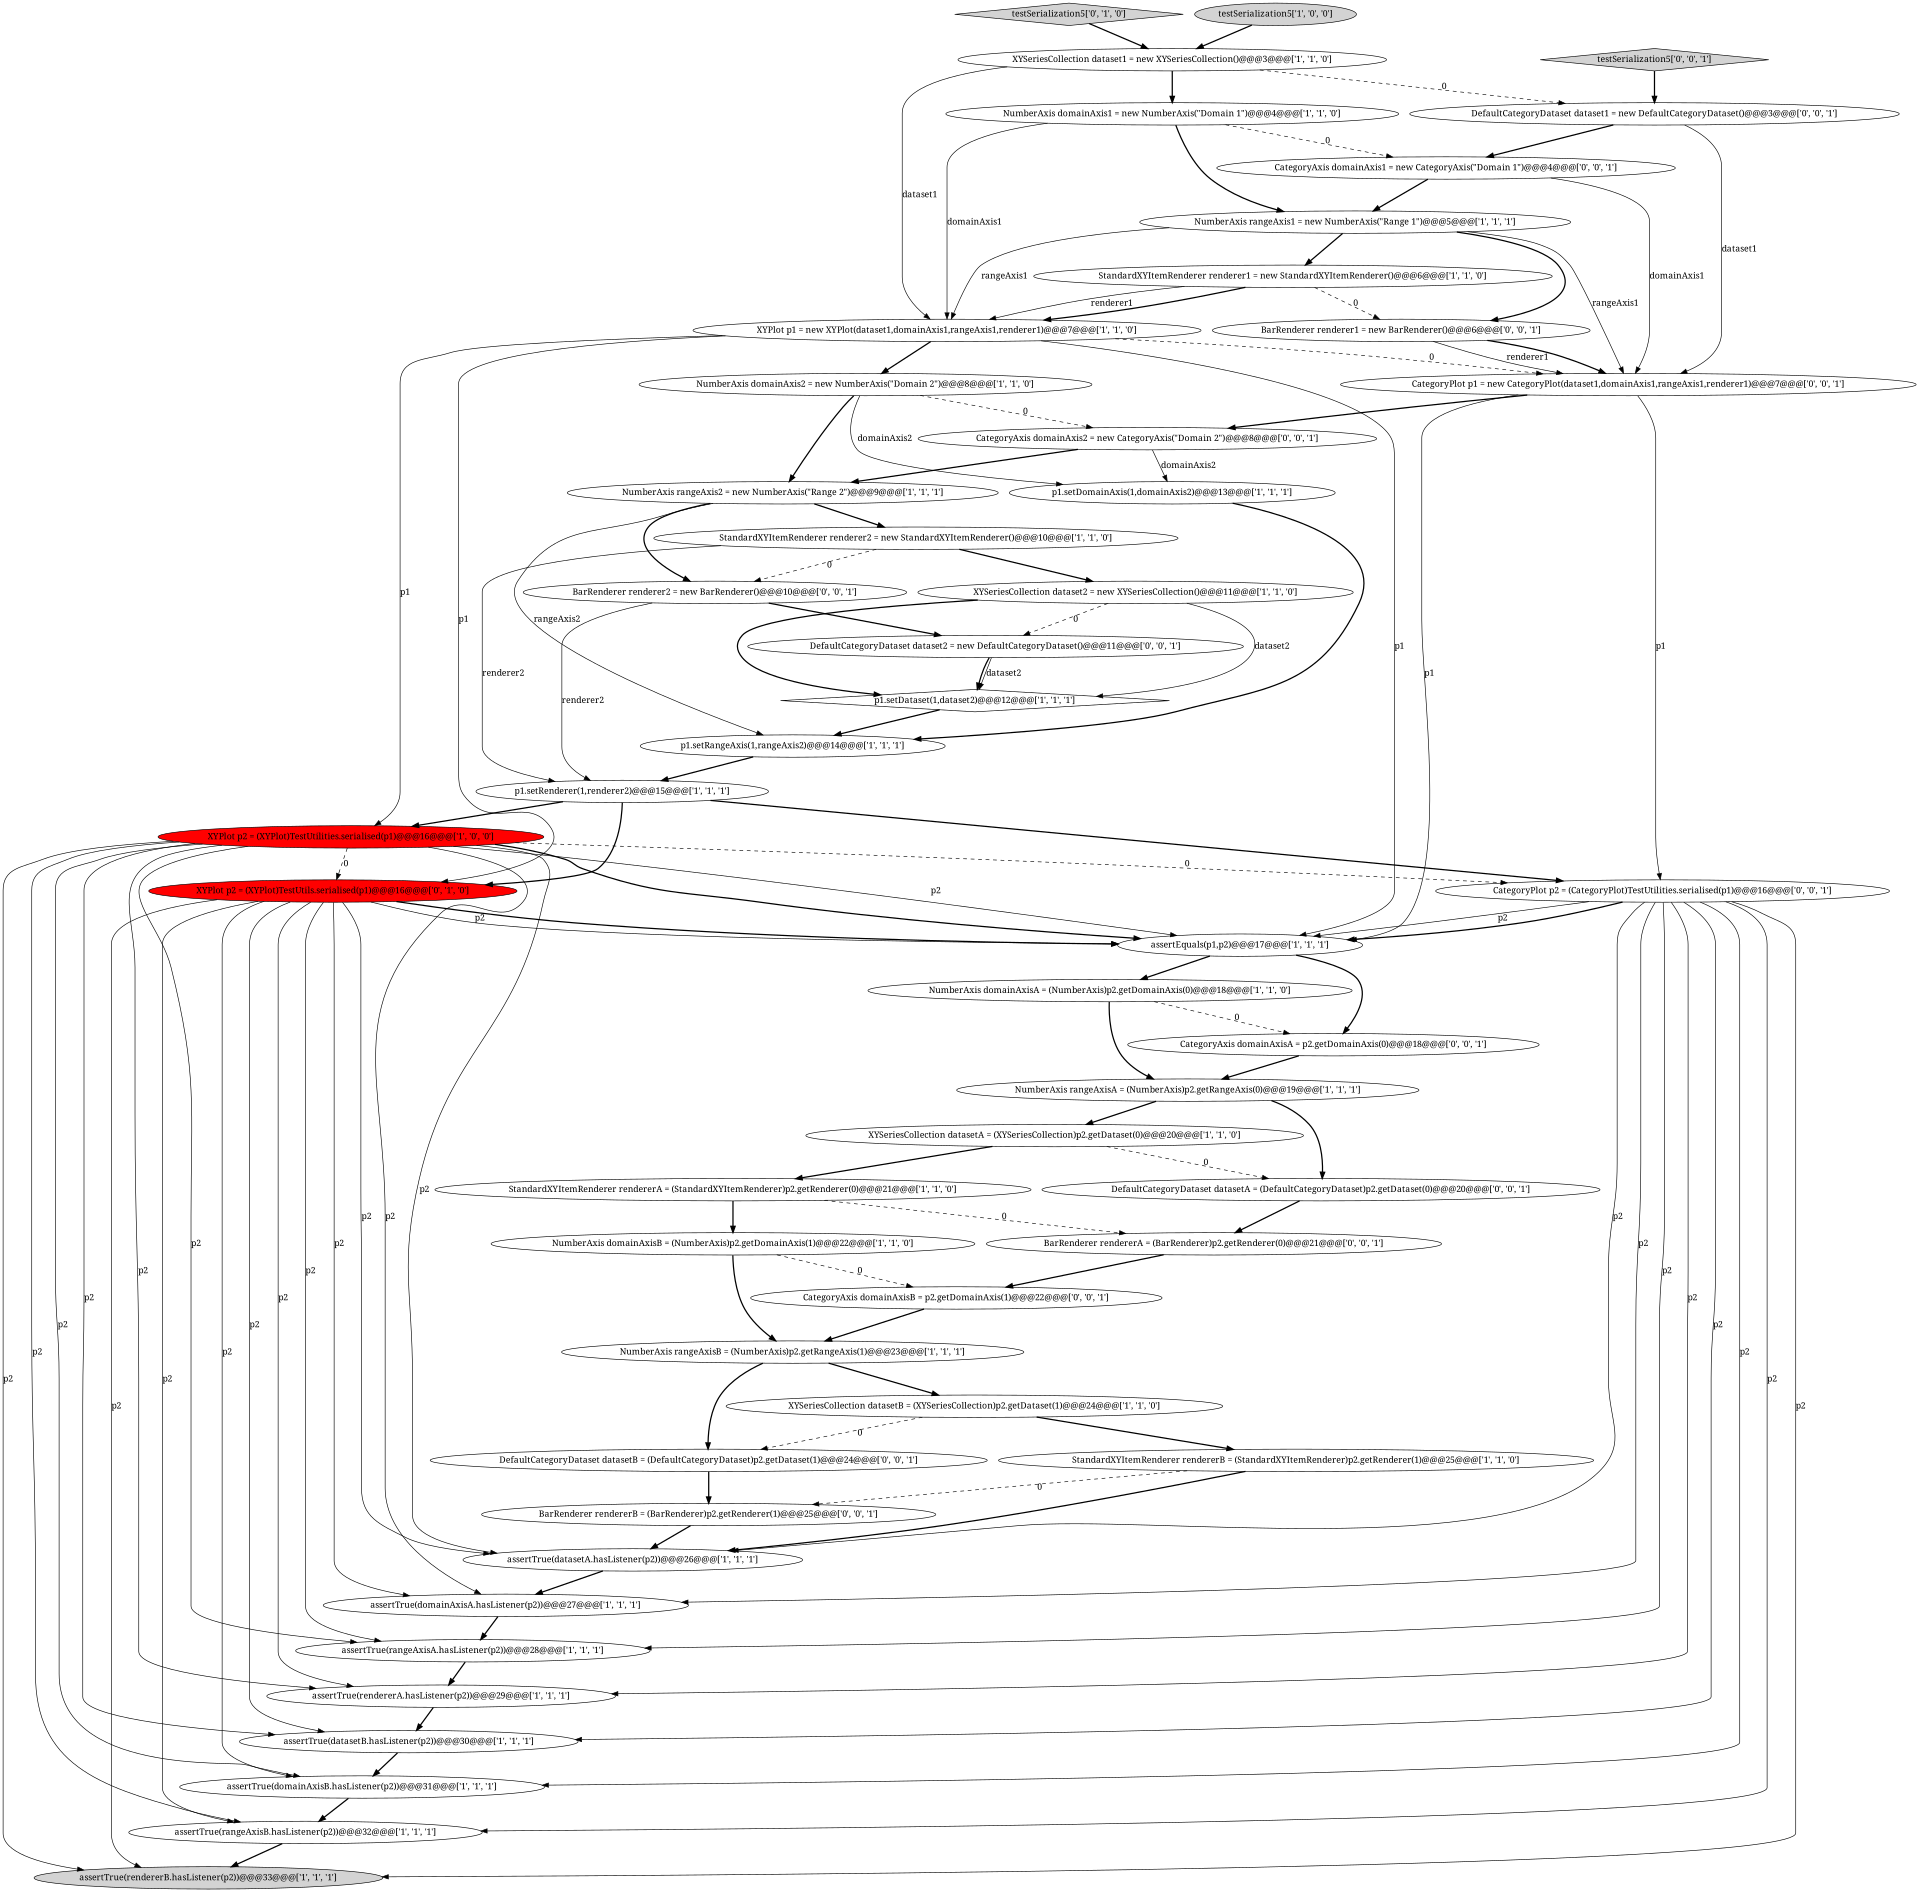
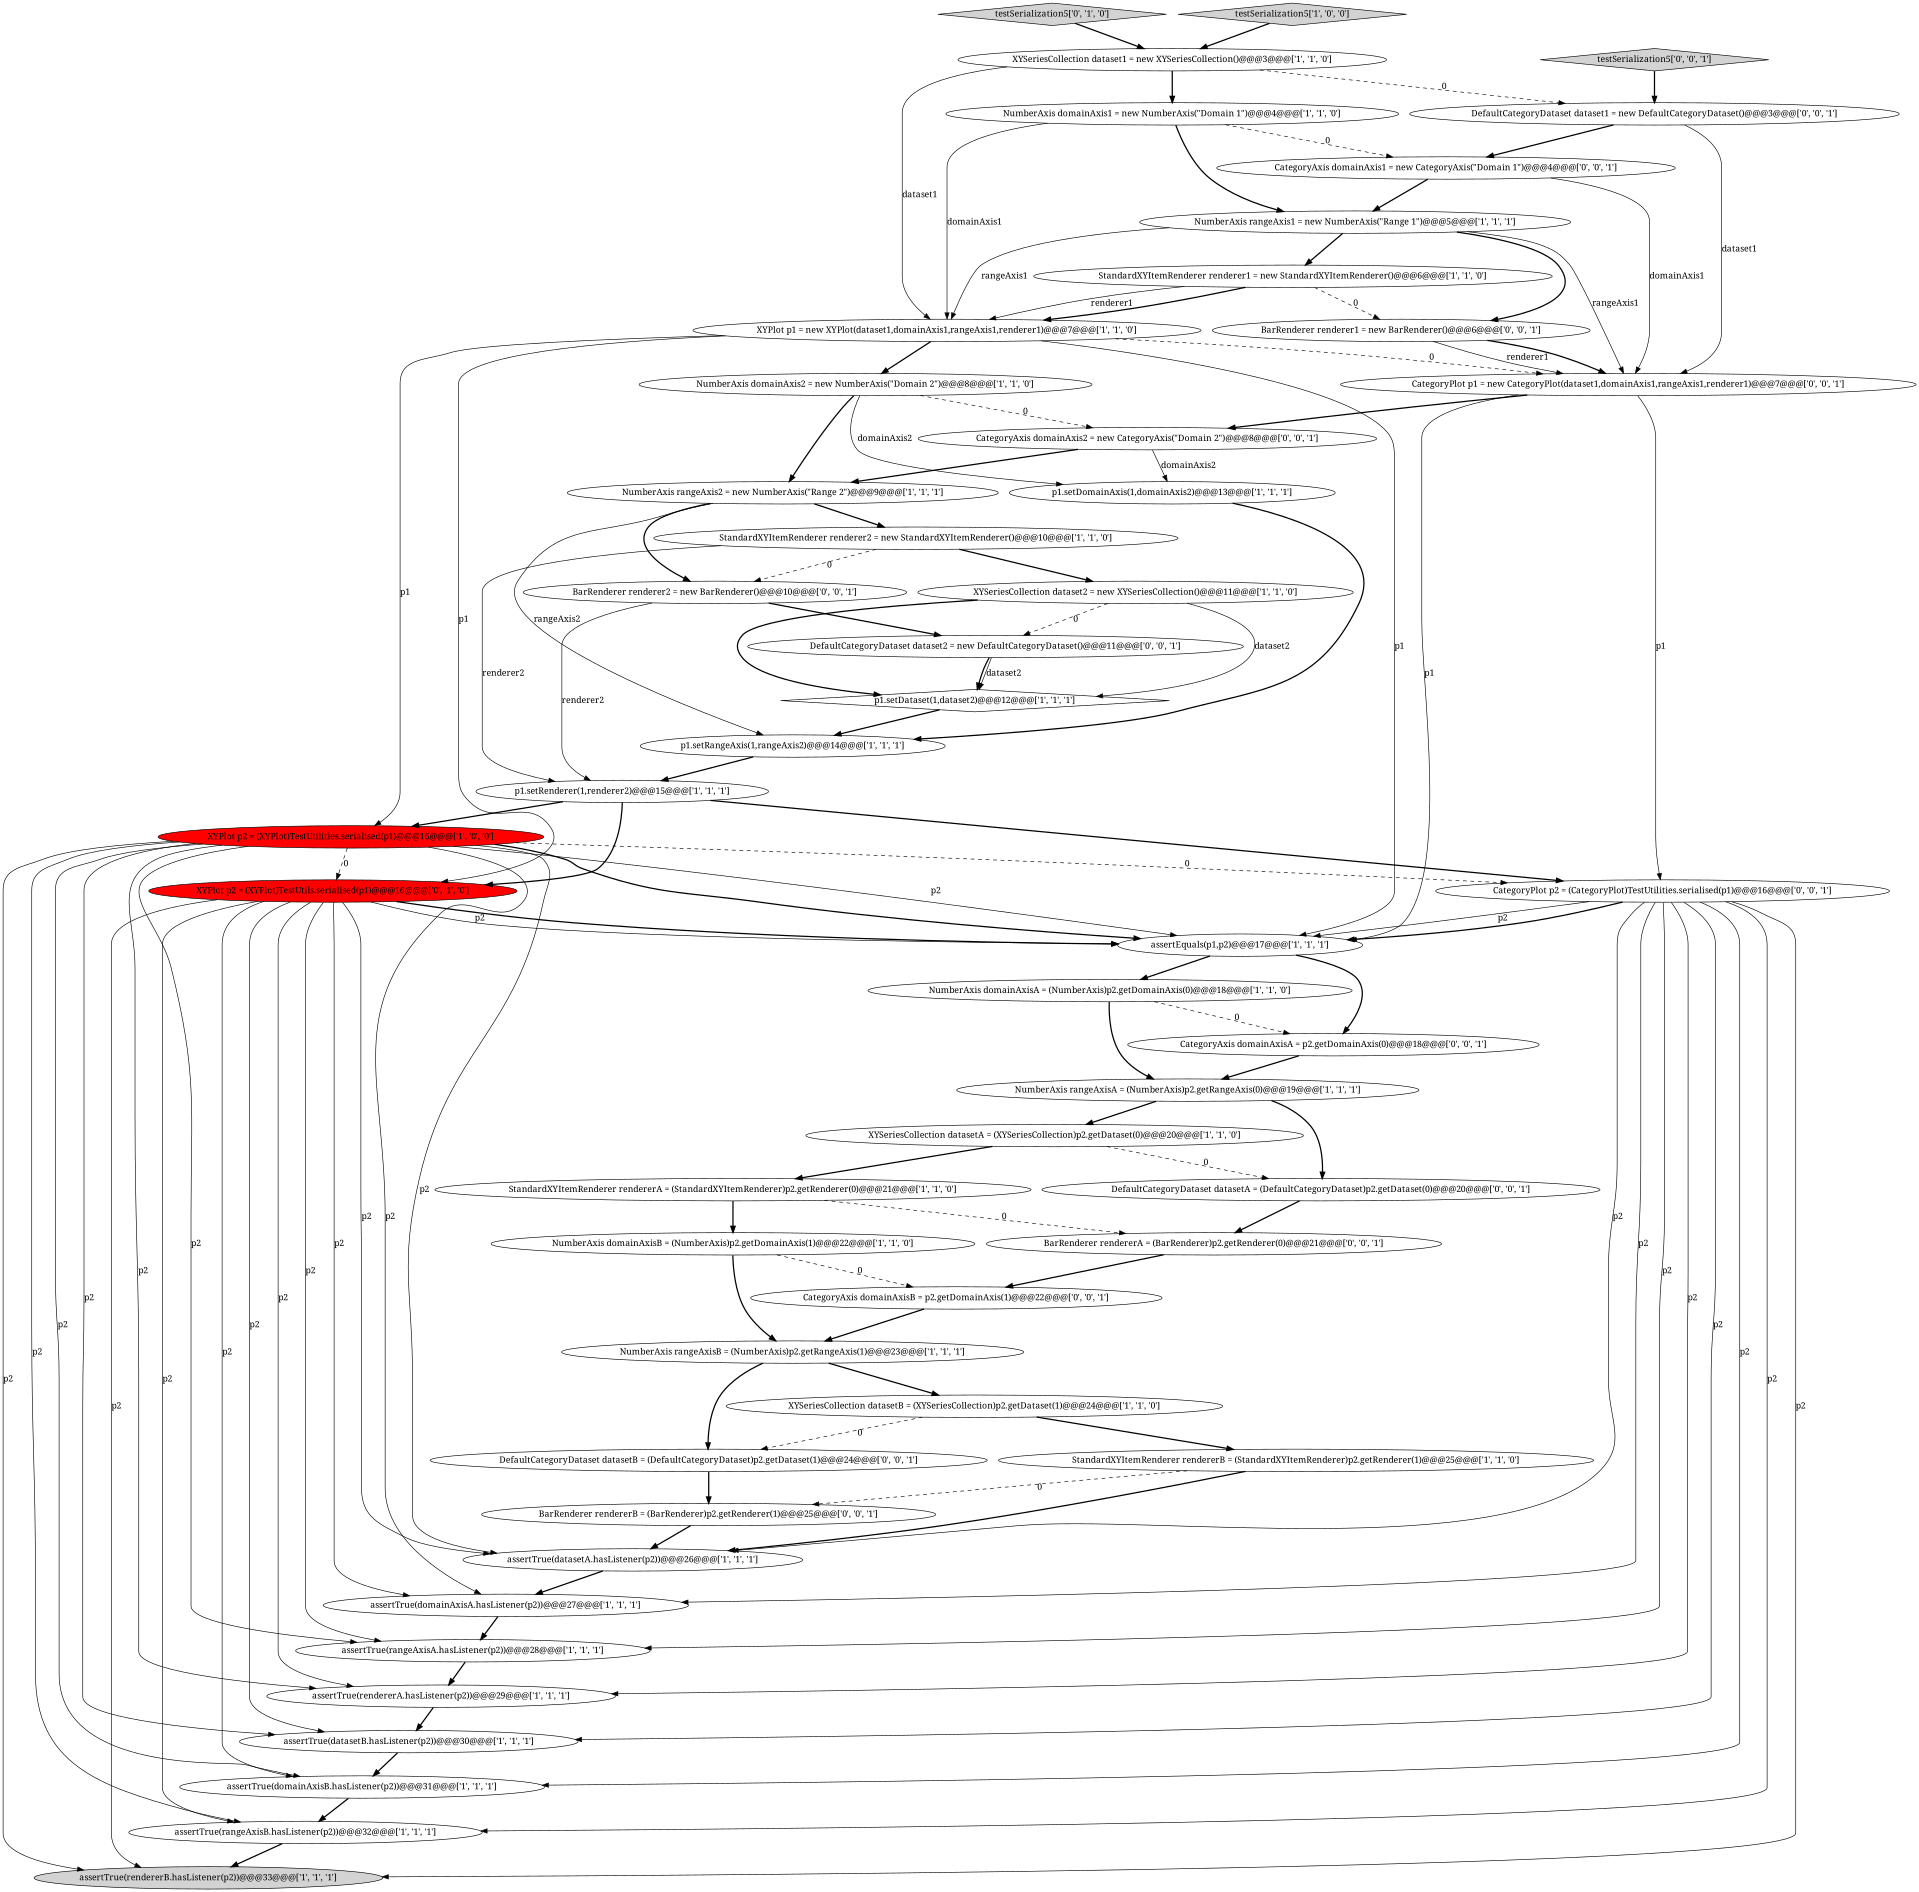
node "testSerialization5['1', '0', '0']": shape ellipse -> diamond
